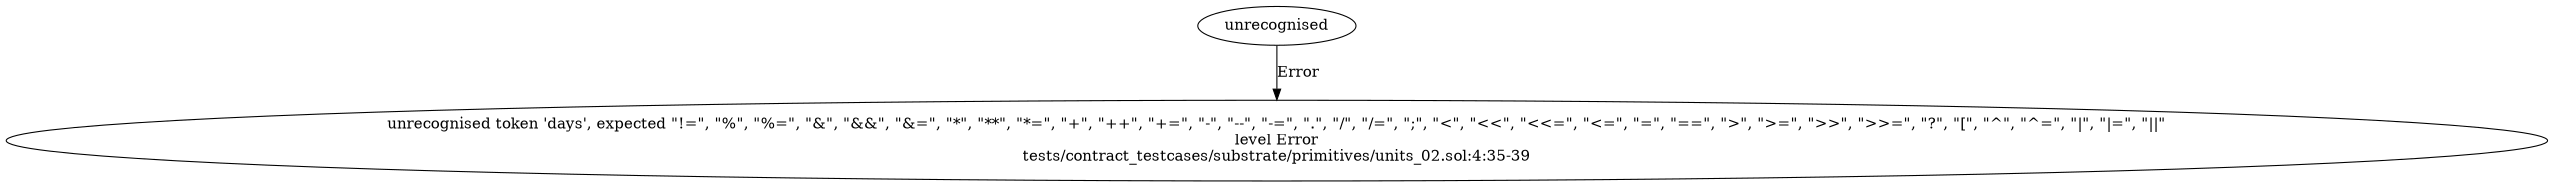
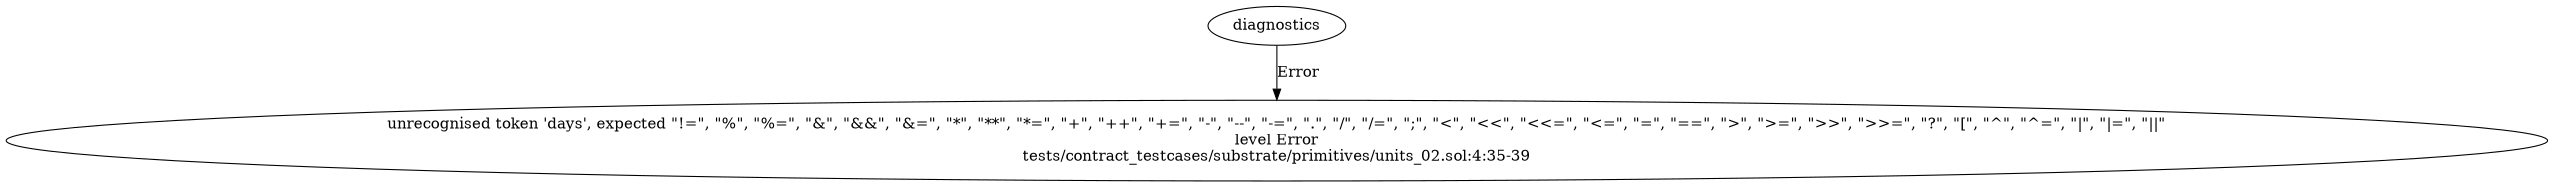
node "unrecognised": label "unrecognised" -> "diagnostics"
